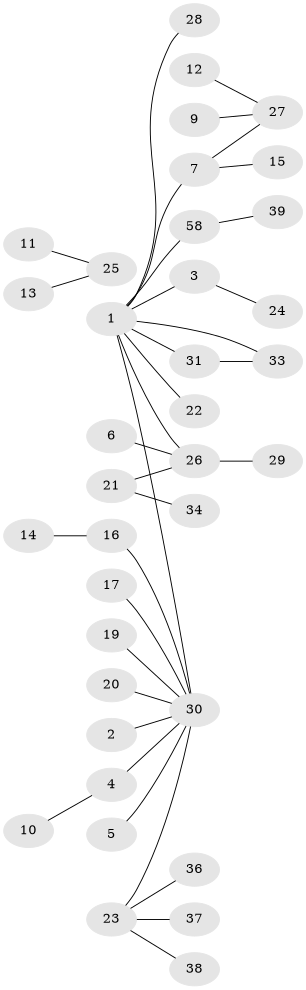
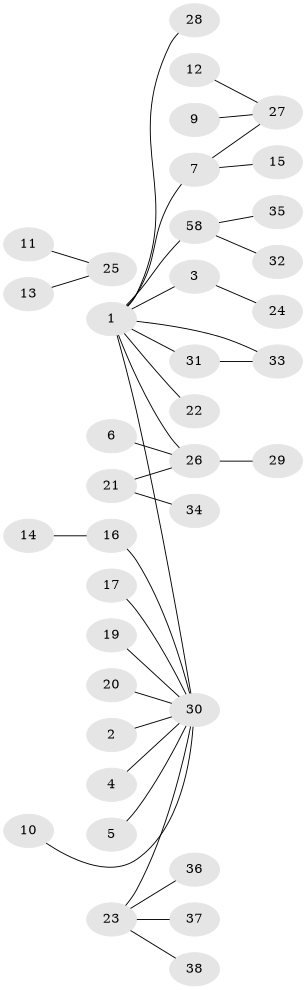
node "39": label "39" -> "35"
node "32": added
edge "4" -- "10": now "30" -- "10"
